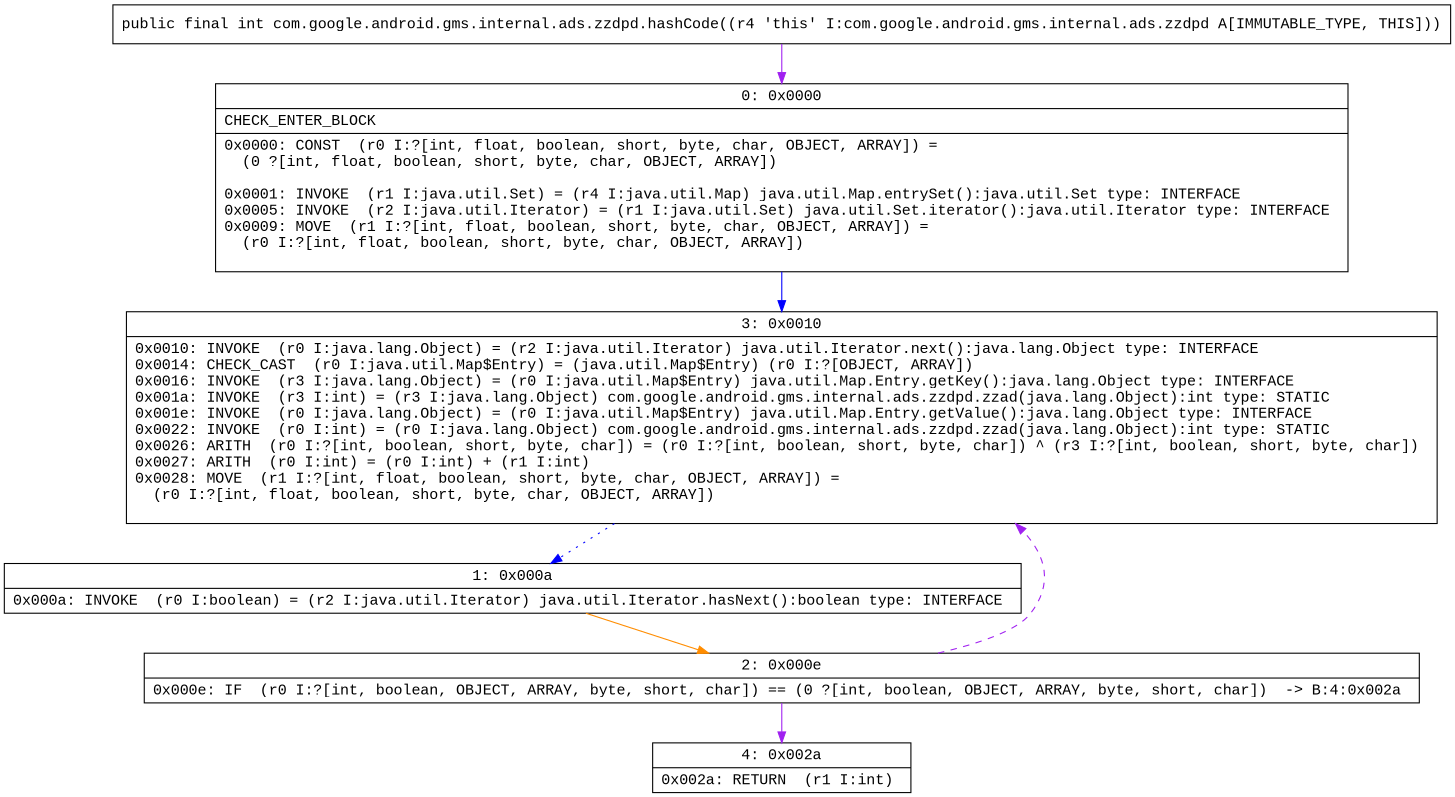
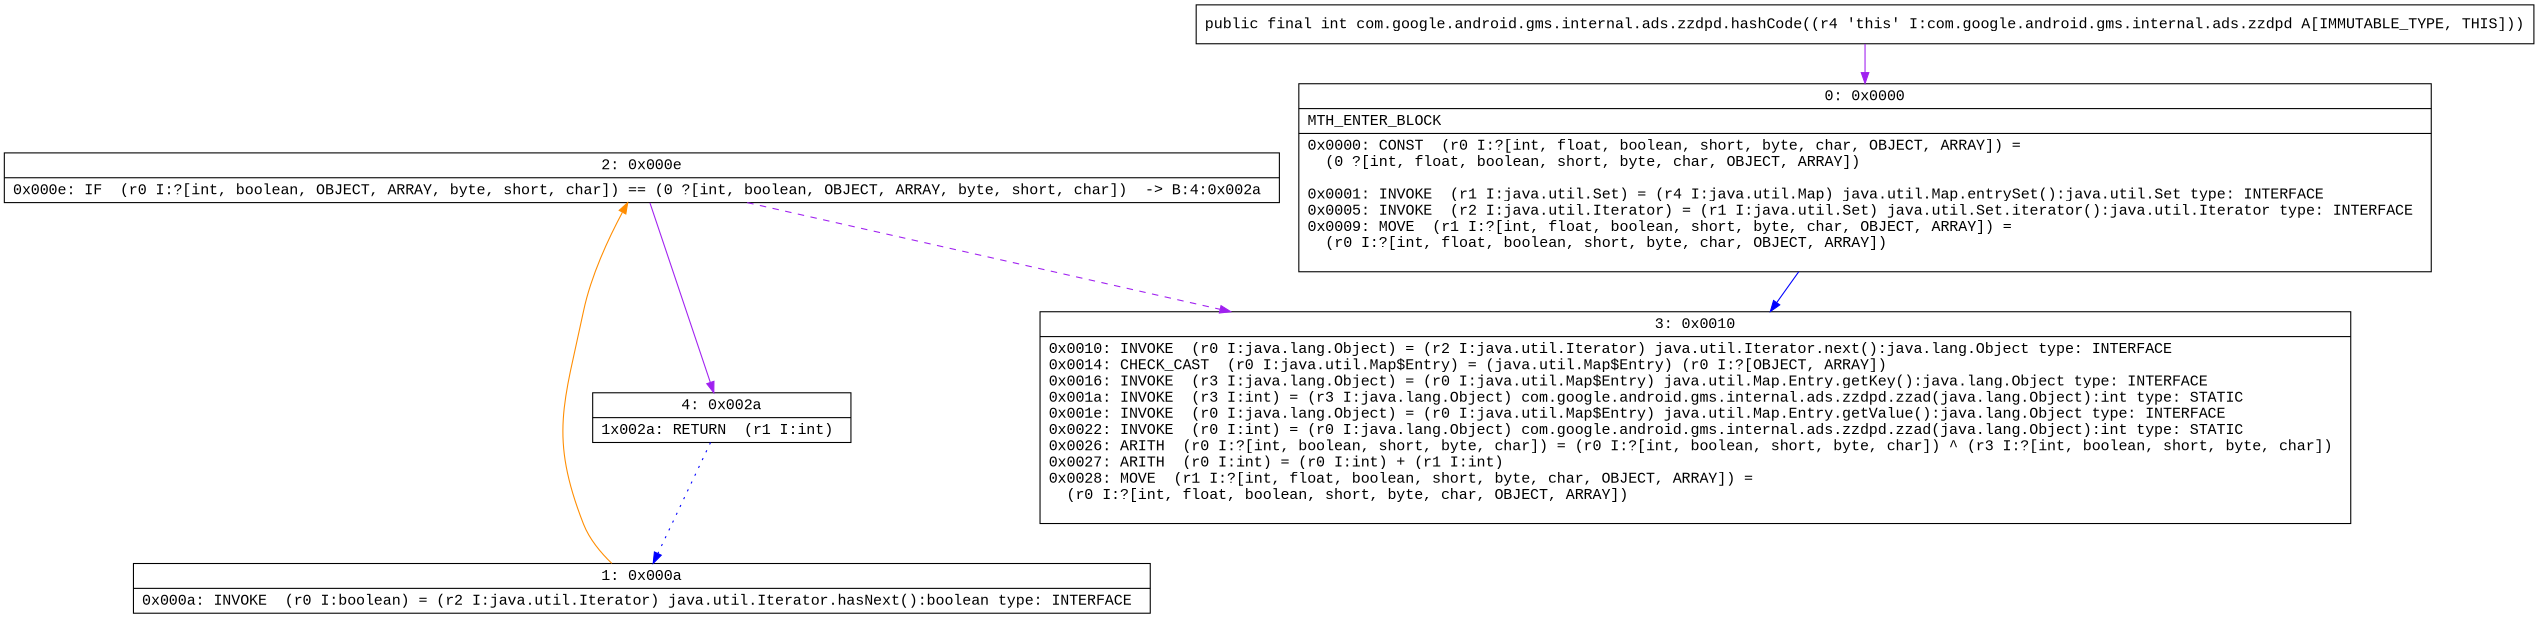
node "0: 0x0000": text "CHECK_ENTER_BLOCK" -> "MTH_ENTER_BLOCK"
edge "3: 0x0010" -> "1: 0x000a": now "4: 0x002a" -> "1: 0x000a"
node "4: 0x002a": text "0x002a: RETURN  (r1 I:int)" -> "1x002a: RETURN  (r1 I:int)"
